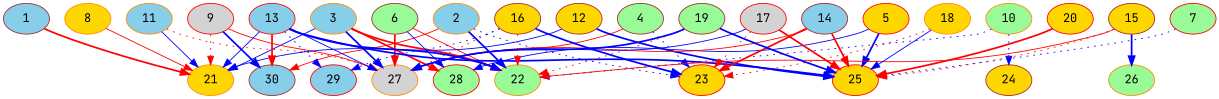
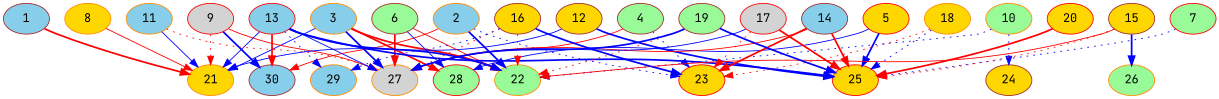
edge "18" -> "25": style solid -> dotted
node "29": color red -> darkorange
